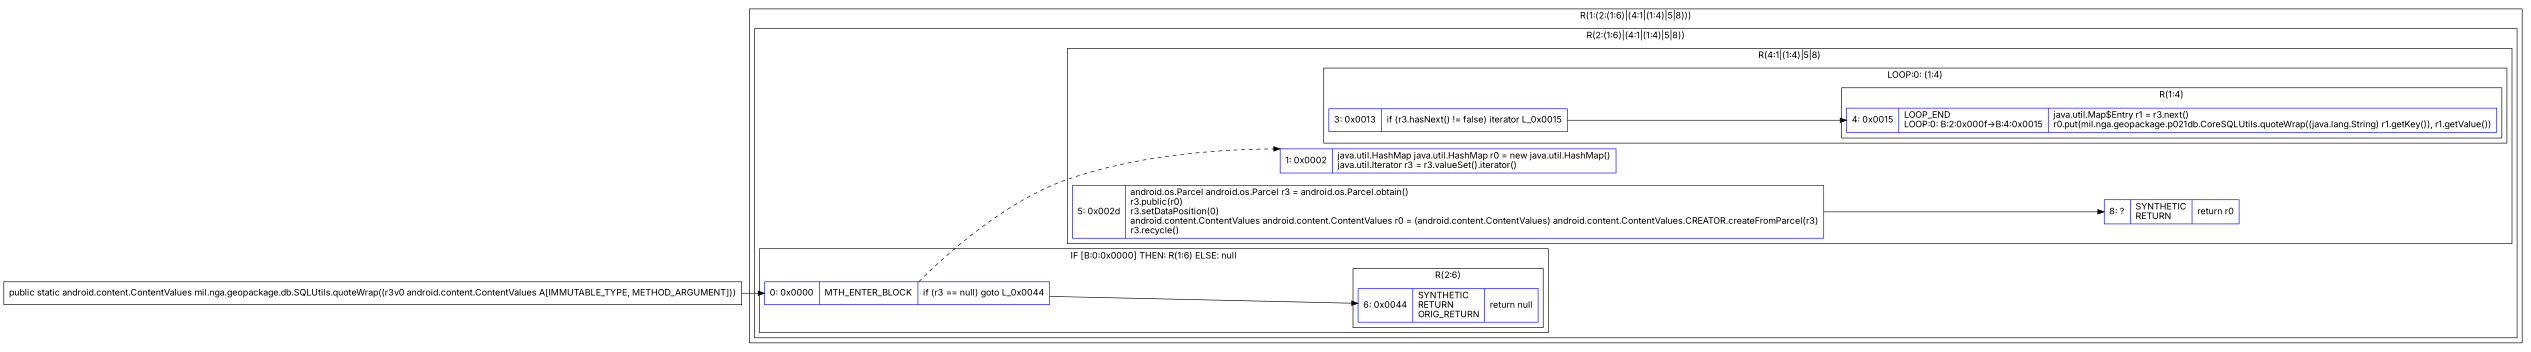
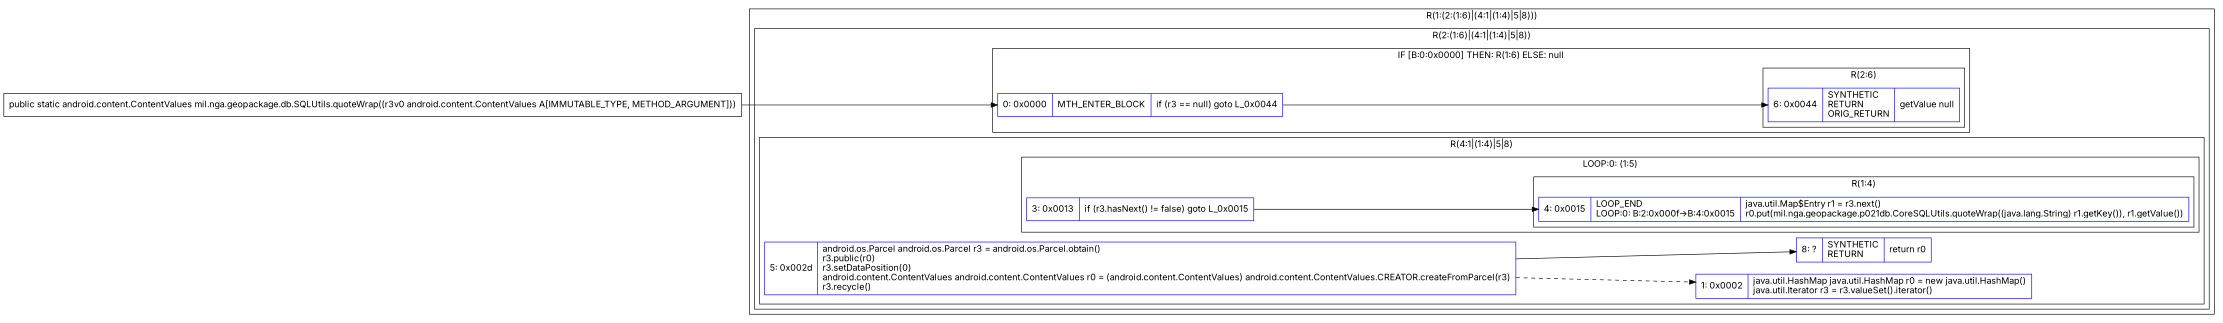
cluster "LOOP:0: (1:4)": label "LOOP:0: (1:4)" -> "LOOP:0: (1:5)"
node "3: 0x0013": text "if (r3.hasNext() != false) iterator L_0x0015" -> "if (r3.hasNext() != false) goto L_0x0015"
edge "0: 0x0000" -> "1: 0x0002": now "5: 0x002d" -> "1: 0x0002"
node "6: 0x0044": text "return null" -> "getValue null"
